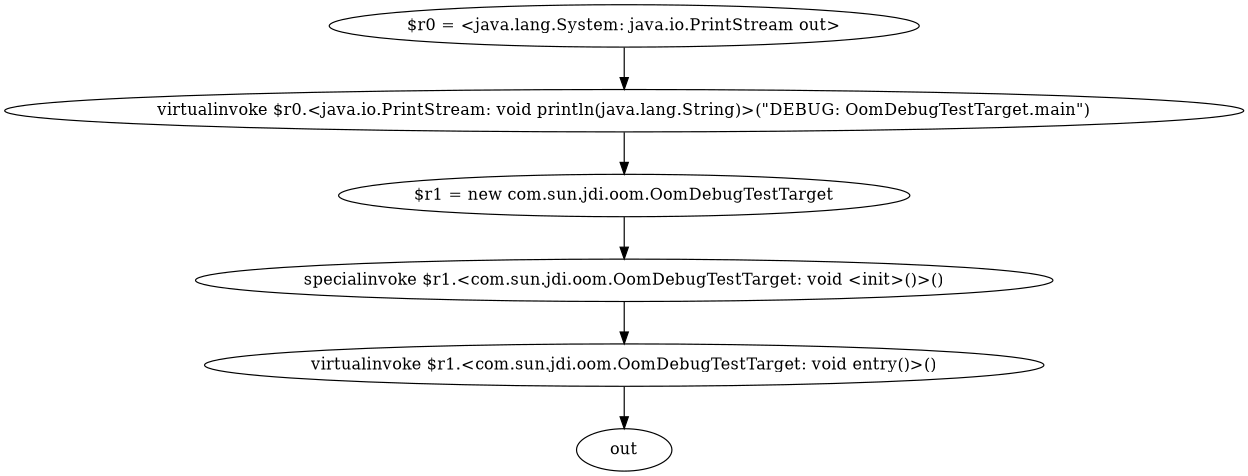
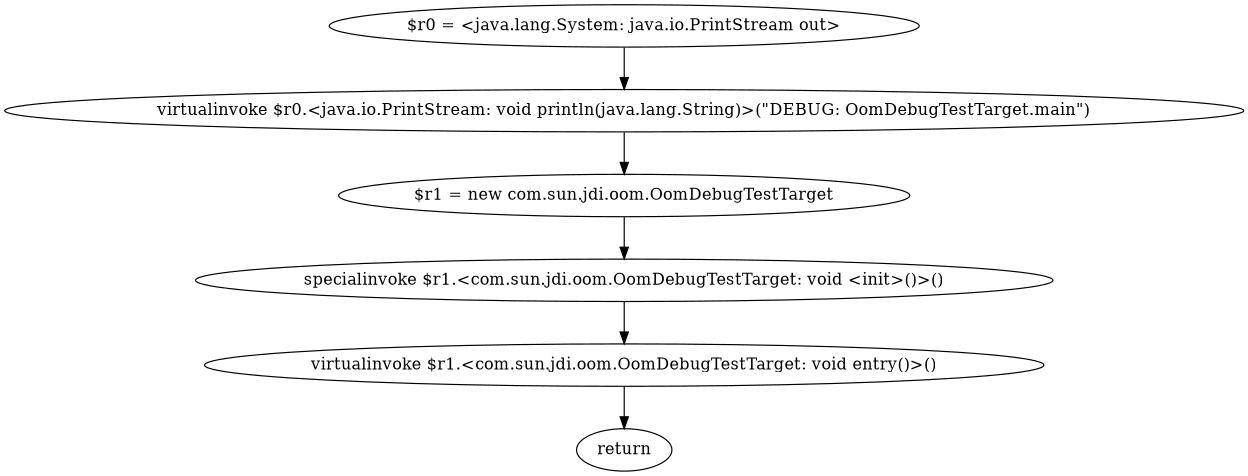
node "out": label "out" -> "return"
